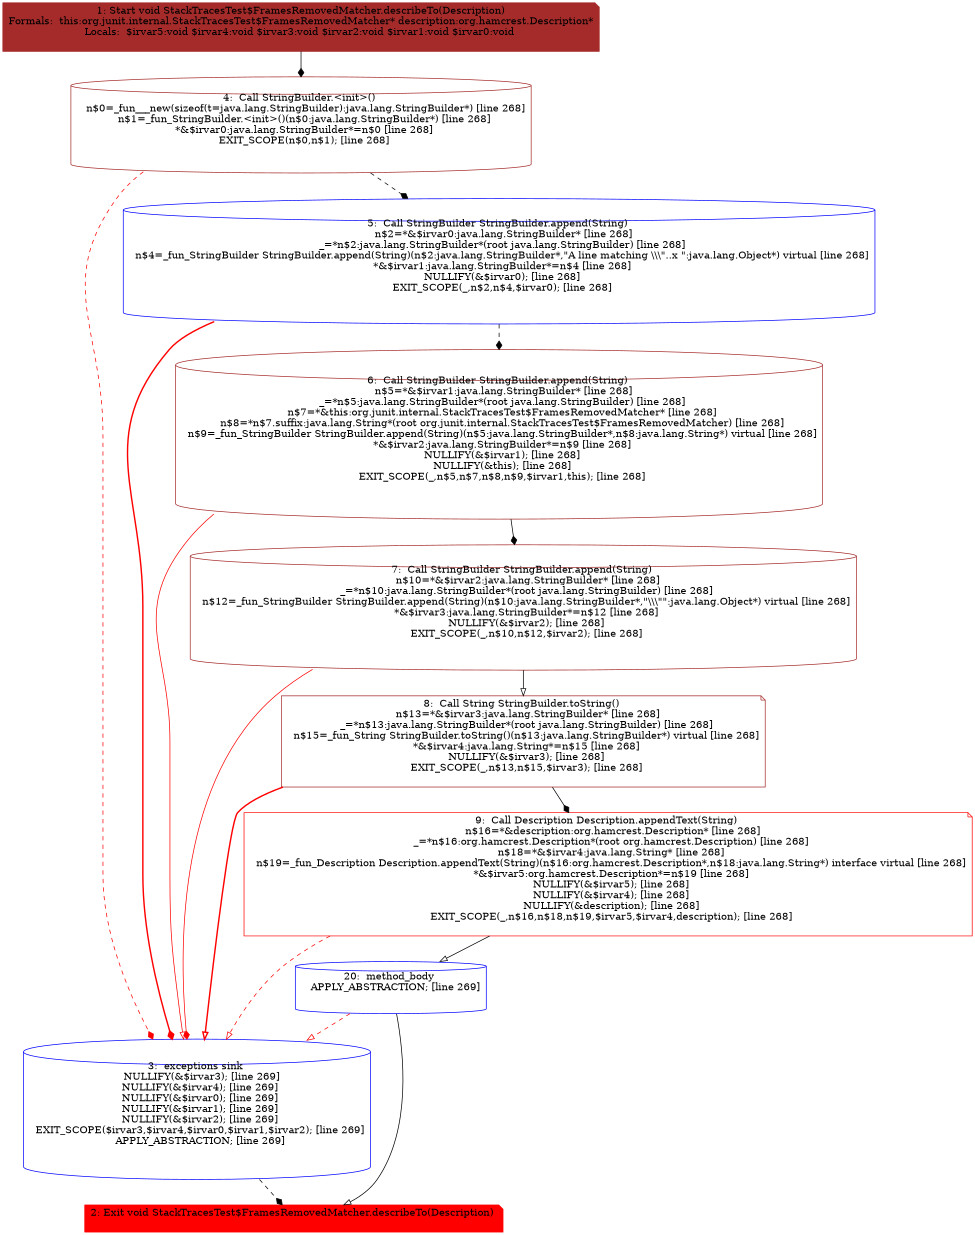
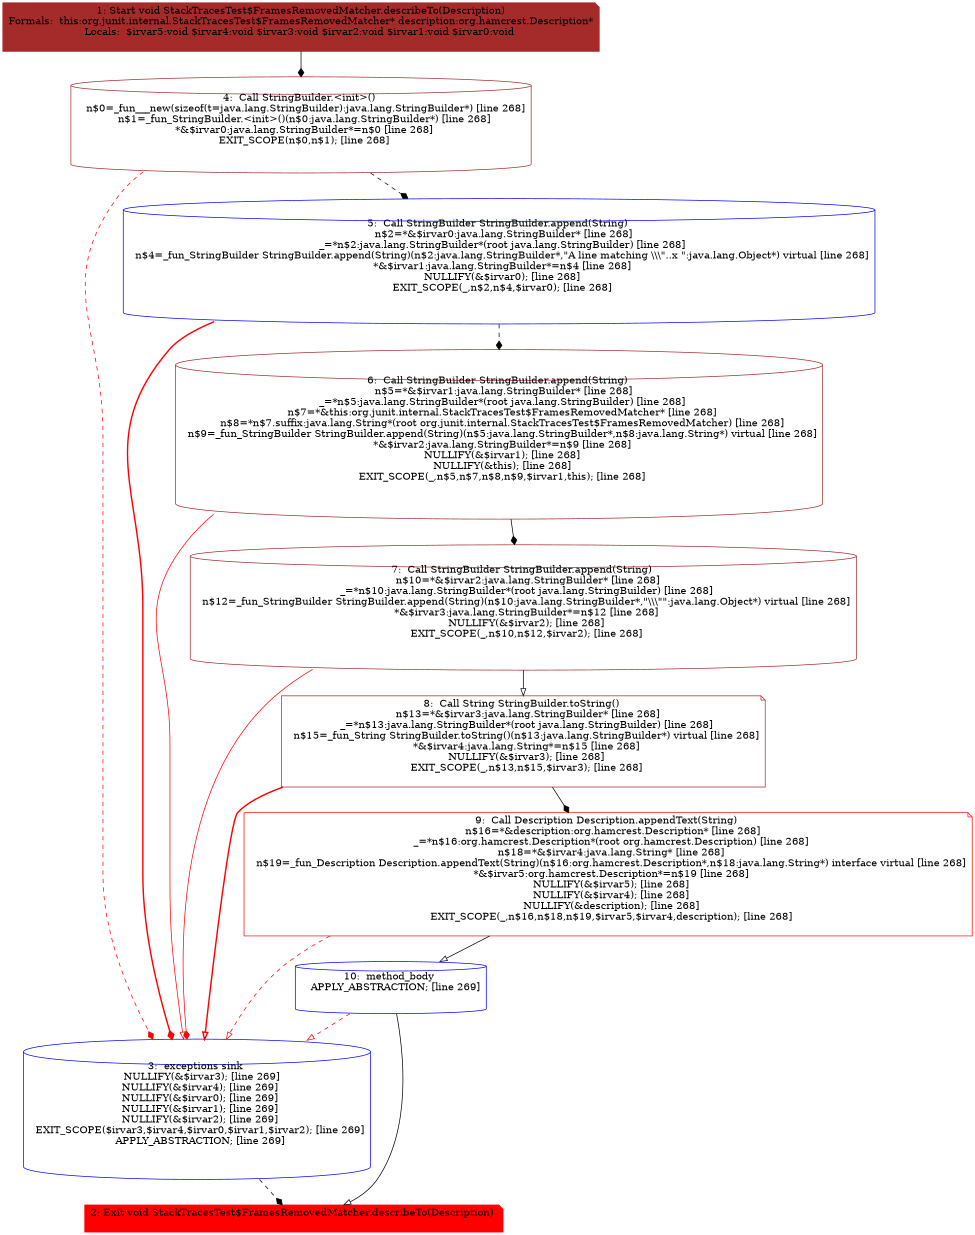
node "20:  method_body APPLY_ABSTRACTION; [line 269]": label "20:  method_body APPLY_ABSTRACTION; [line 269]" -> "10:  method_body APPLY_ABSTRACTION; [line 269]"
